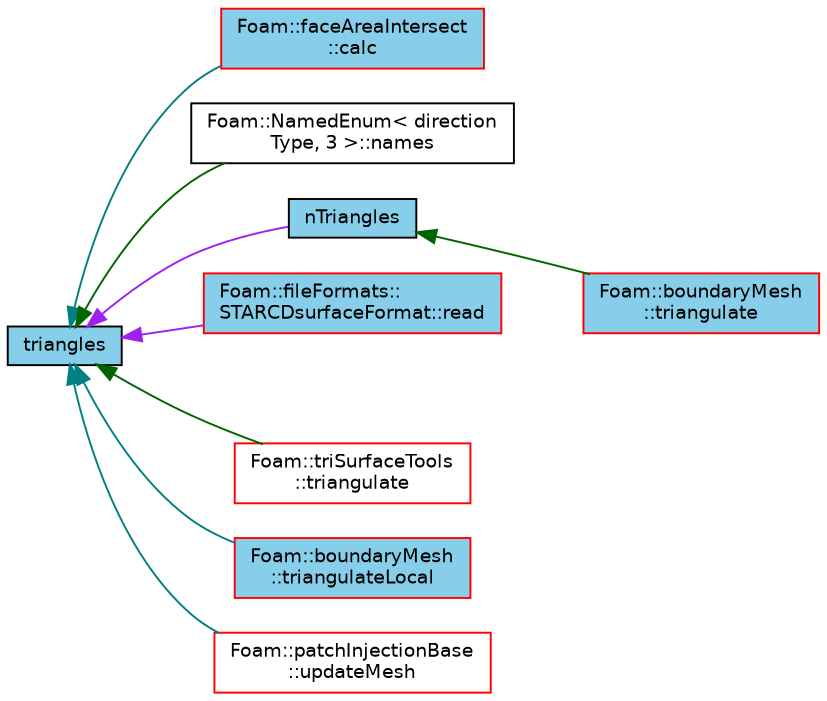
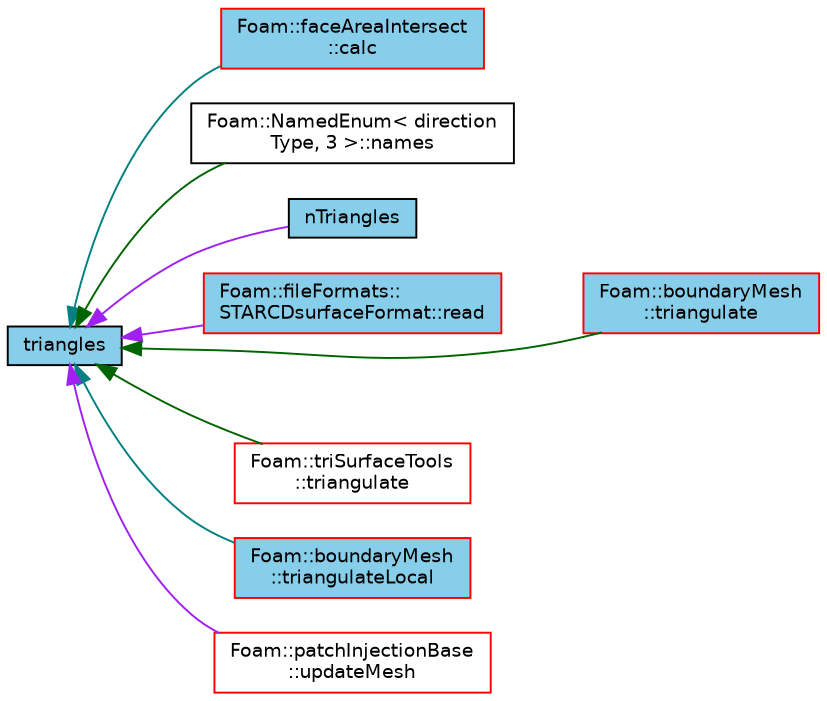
edge "Foam::boundaryMesh ::triangulate" -> "nTriangles": now "Foam::boundaryMesh ::triangulate" -> "triangles"
edge "Foam::patchInjectionBase ::updateMesh" -> "triangles": color teal -> purple
